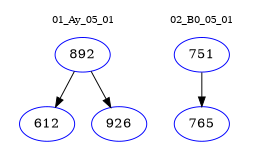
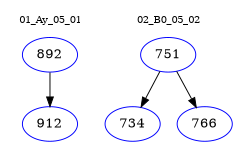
cluster "02_B0_05_01": label "02_B0_05_01" -> "02_B0_05_02"
node "612": label "612" -> "912"
node "926": removed
node "734": added
node "765": label "765" -> "766"
